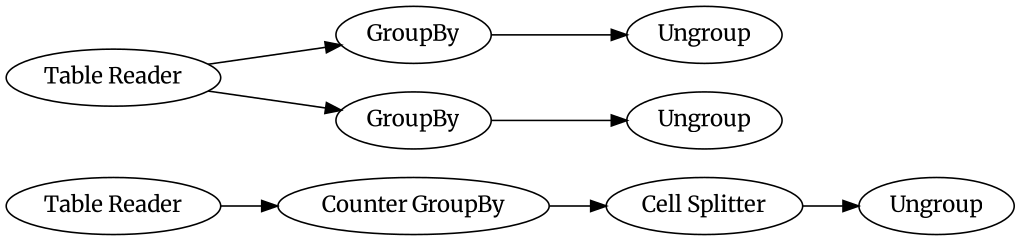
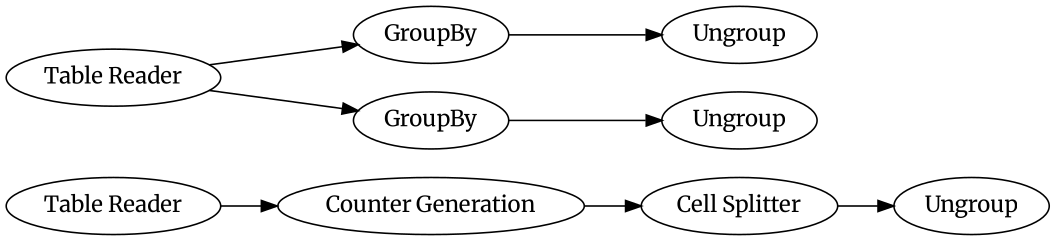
node "Counter GroupBy": label "Counter GroupBy" -> "Counter Generation"
